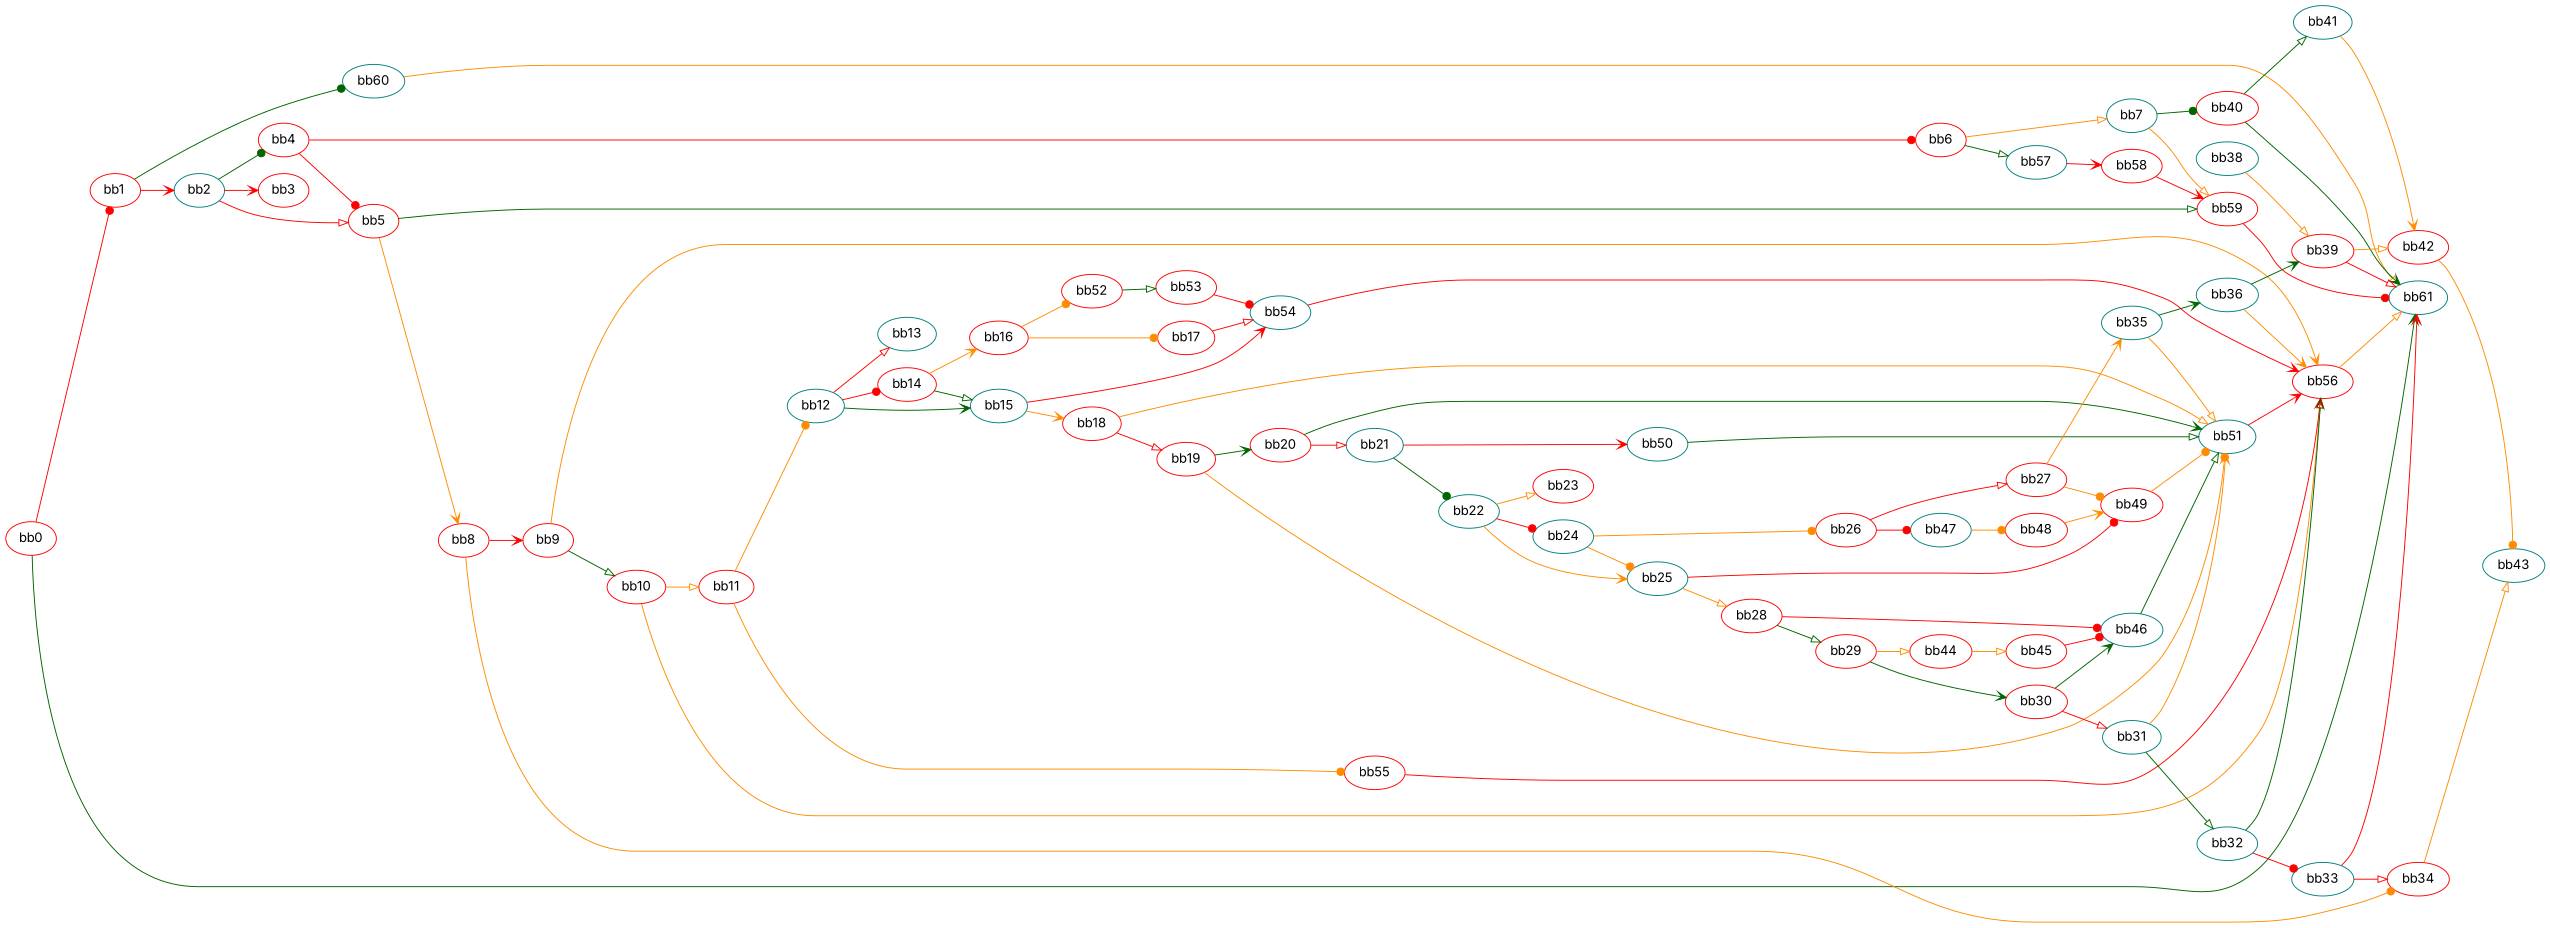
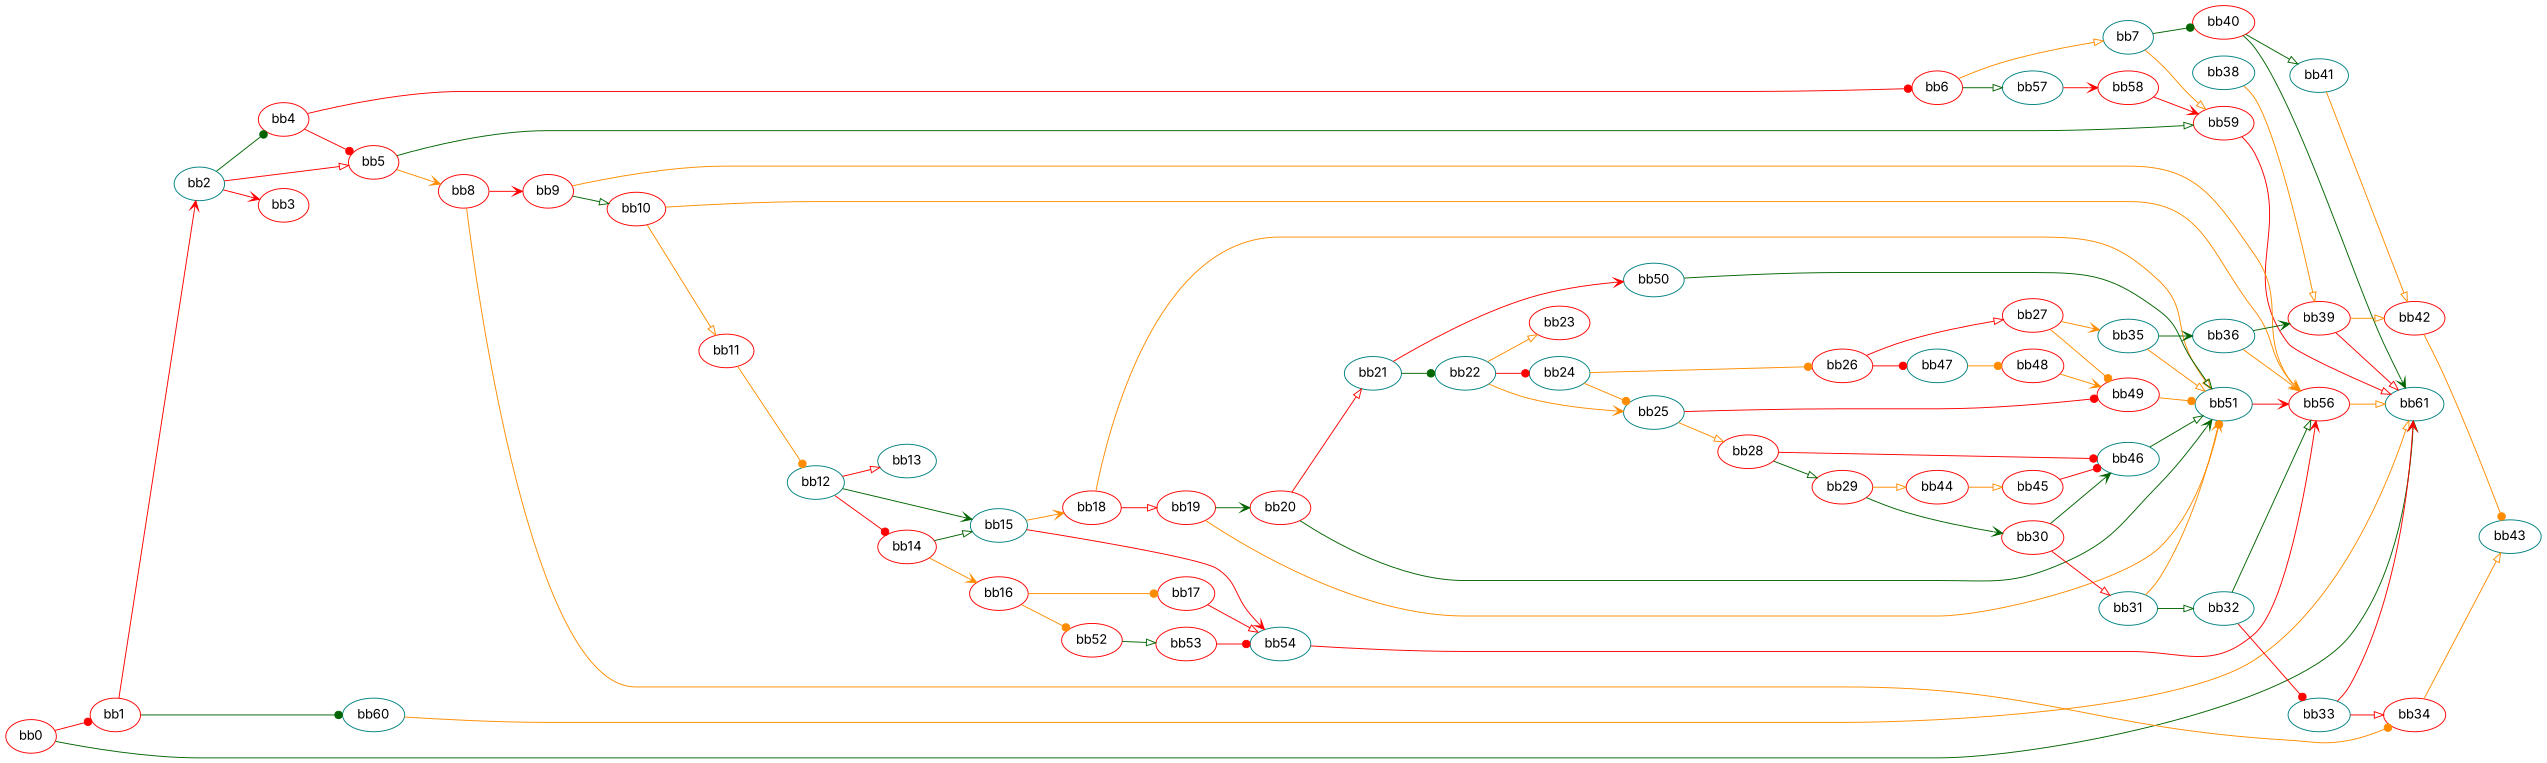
edge "bb41" -> "bb42": arrowhead vee -> onormal
edge "bb59" -> "bb61": arrowhead dot -> onormal
node "bb55": removed
